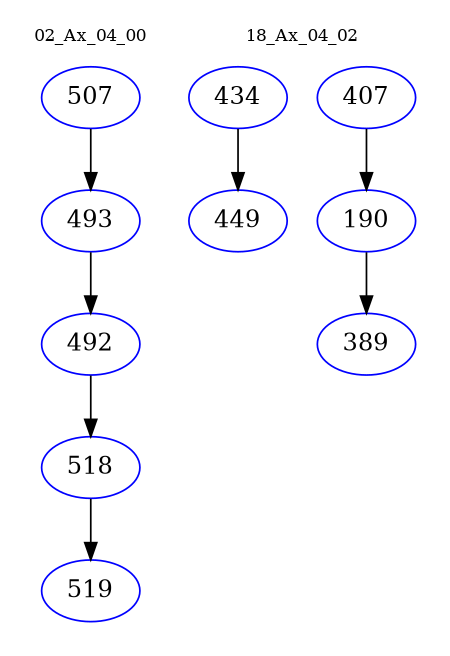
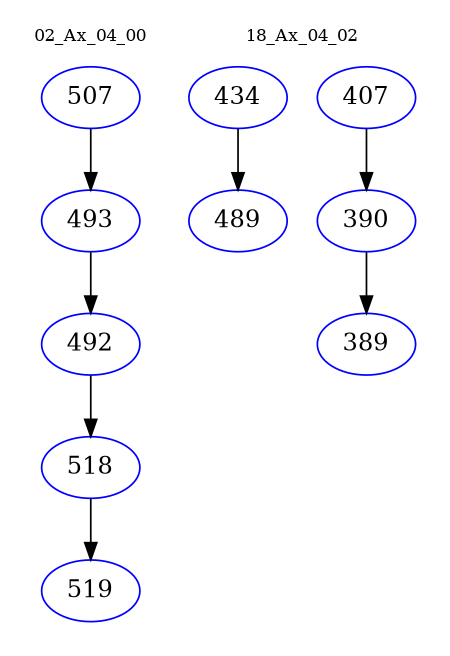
node "449": label "449" -> "489"
node "190": label "190" -> "390"
